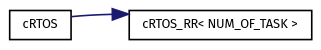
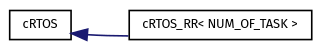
edge "cRTOS" -> "cRTOS_RR< NUM_OF_TASK >": reversed
